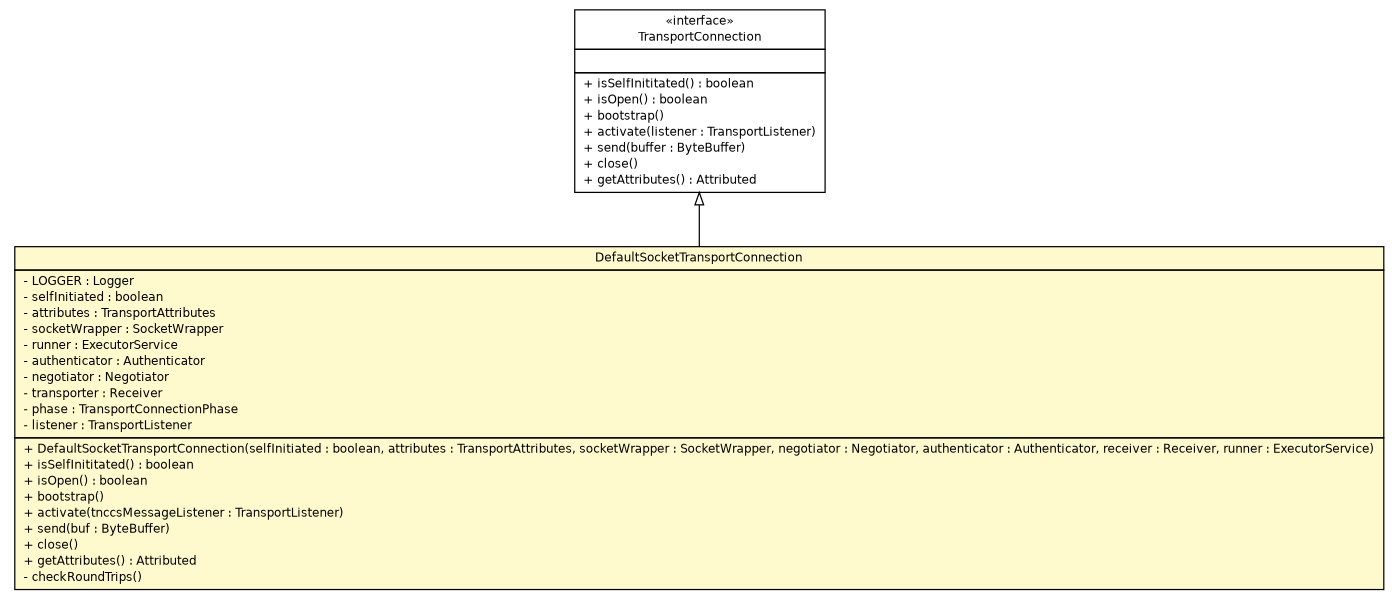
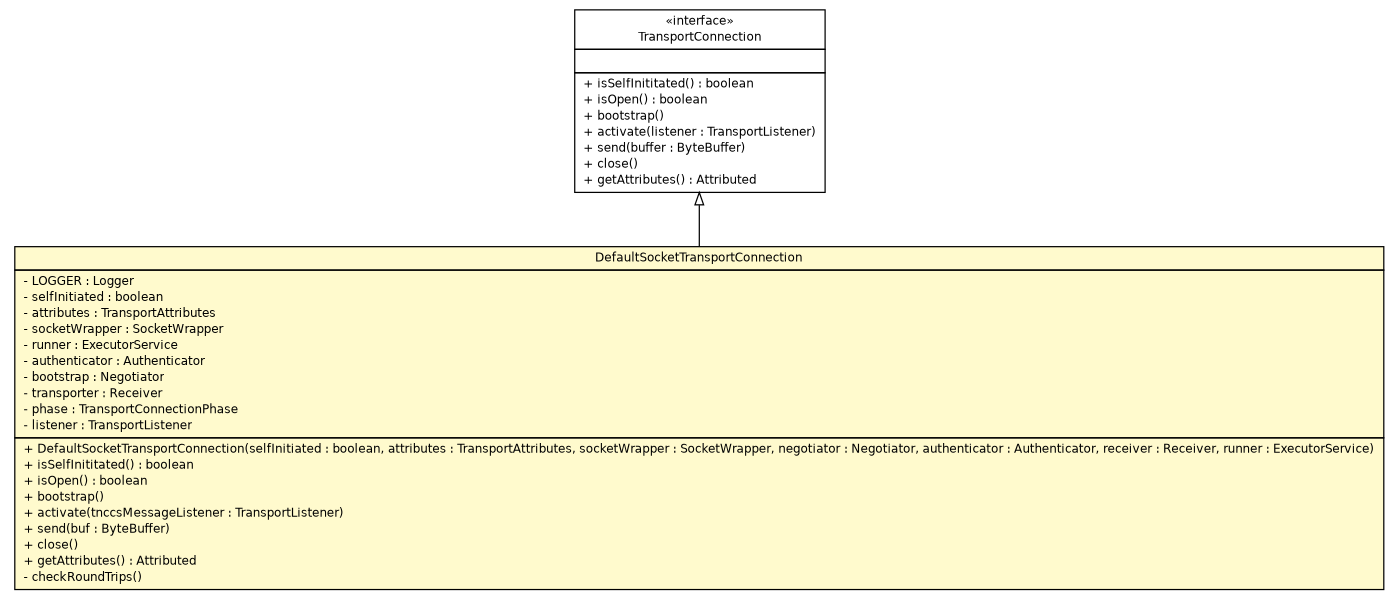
node "DefaultSocketTransportConnection": text "- negotiator : Negotiator" -> "- bootstrap : Negotiator"
